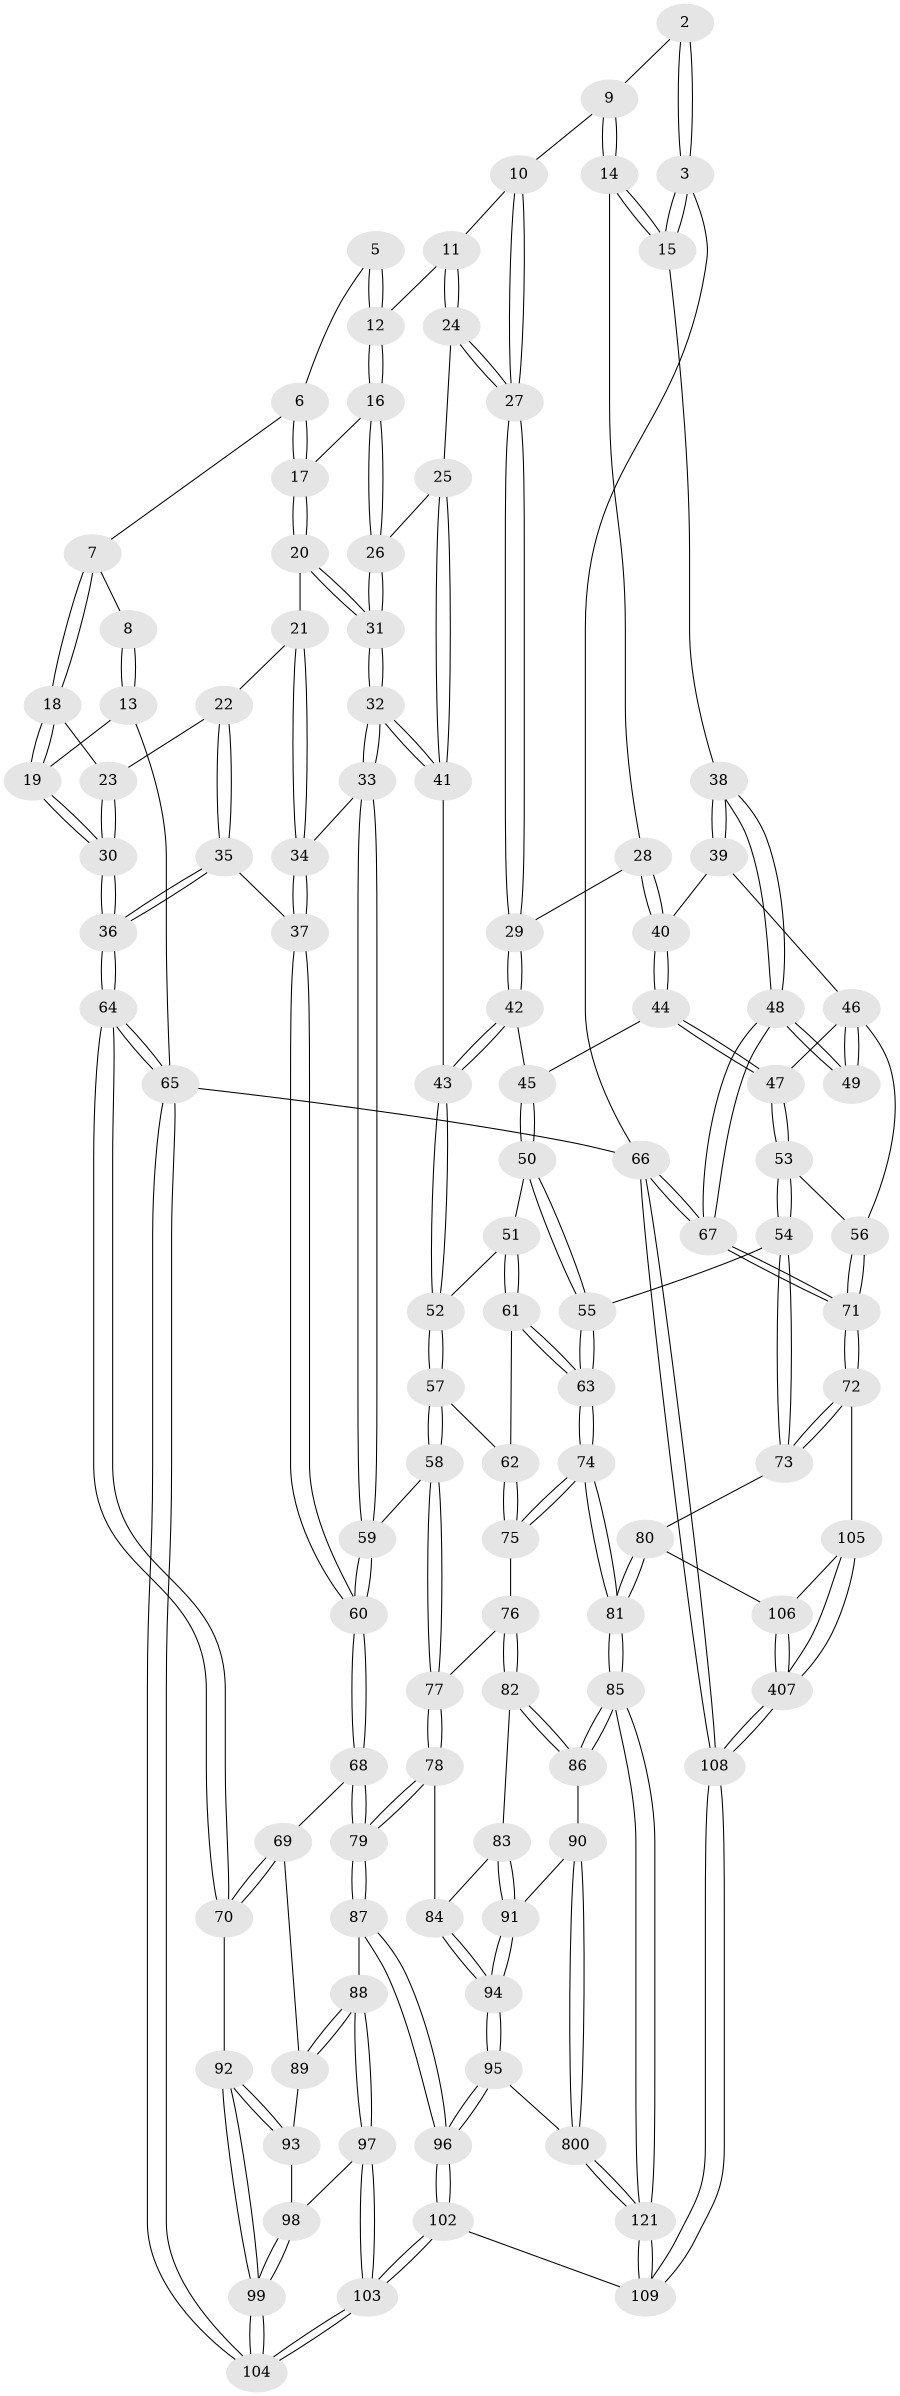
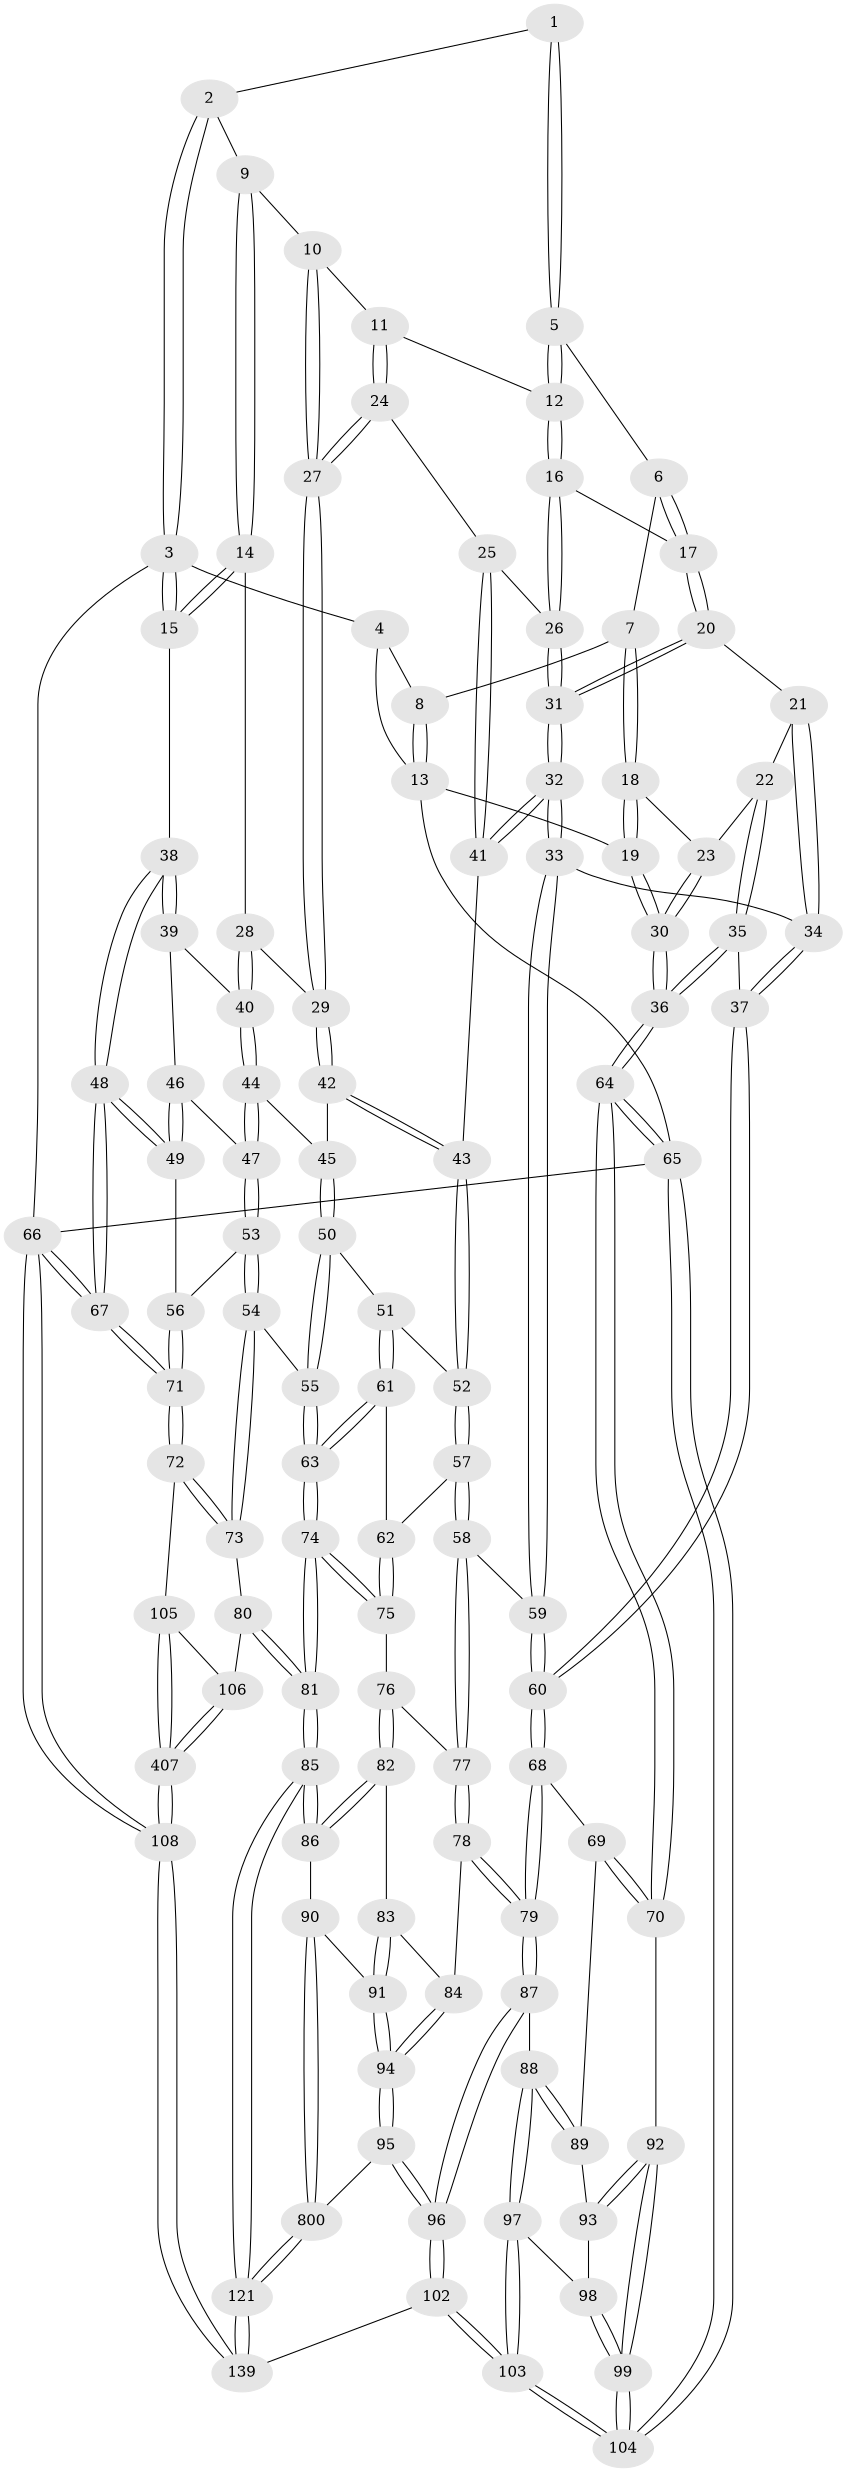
node "1": added
node "4": added
edge "46" -- "56": now "49" -- "56"
node "109": label "109" -> "139"
